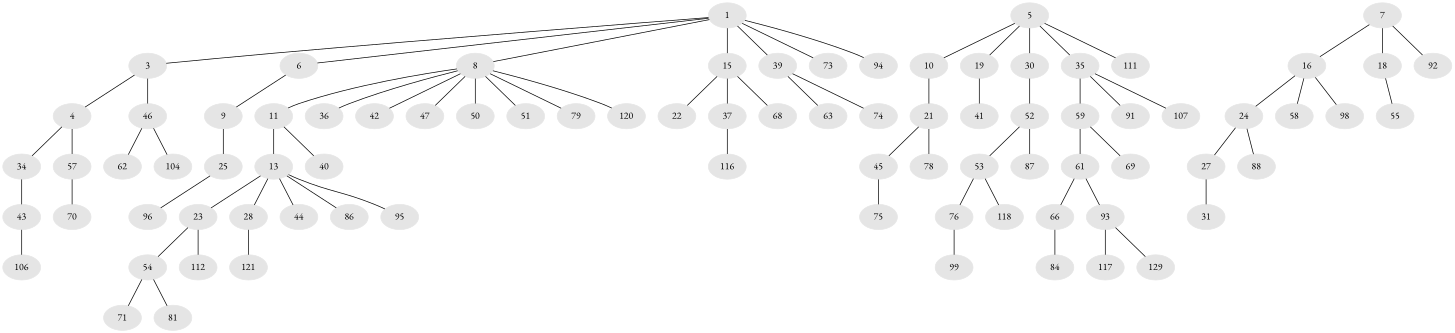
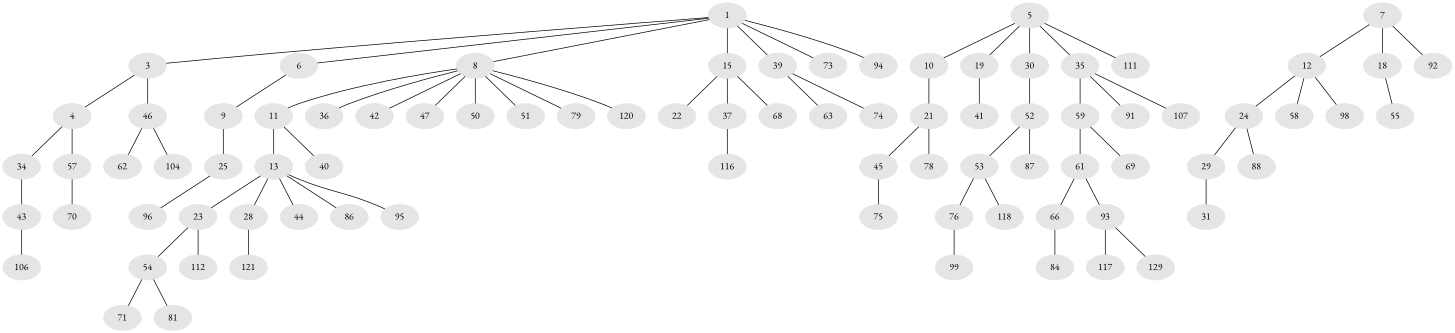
node "16": label "16" -> "12"
node "27": label "27" -> "29"
